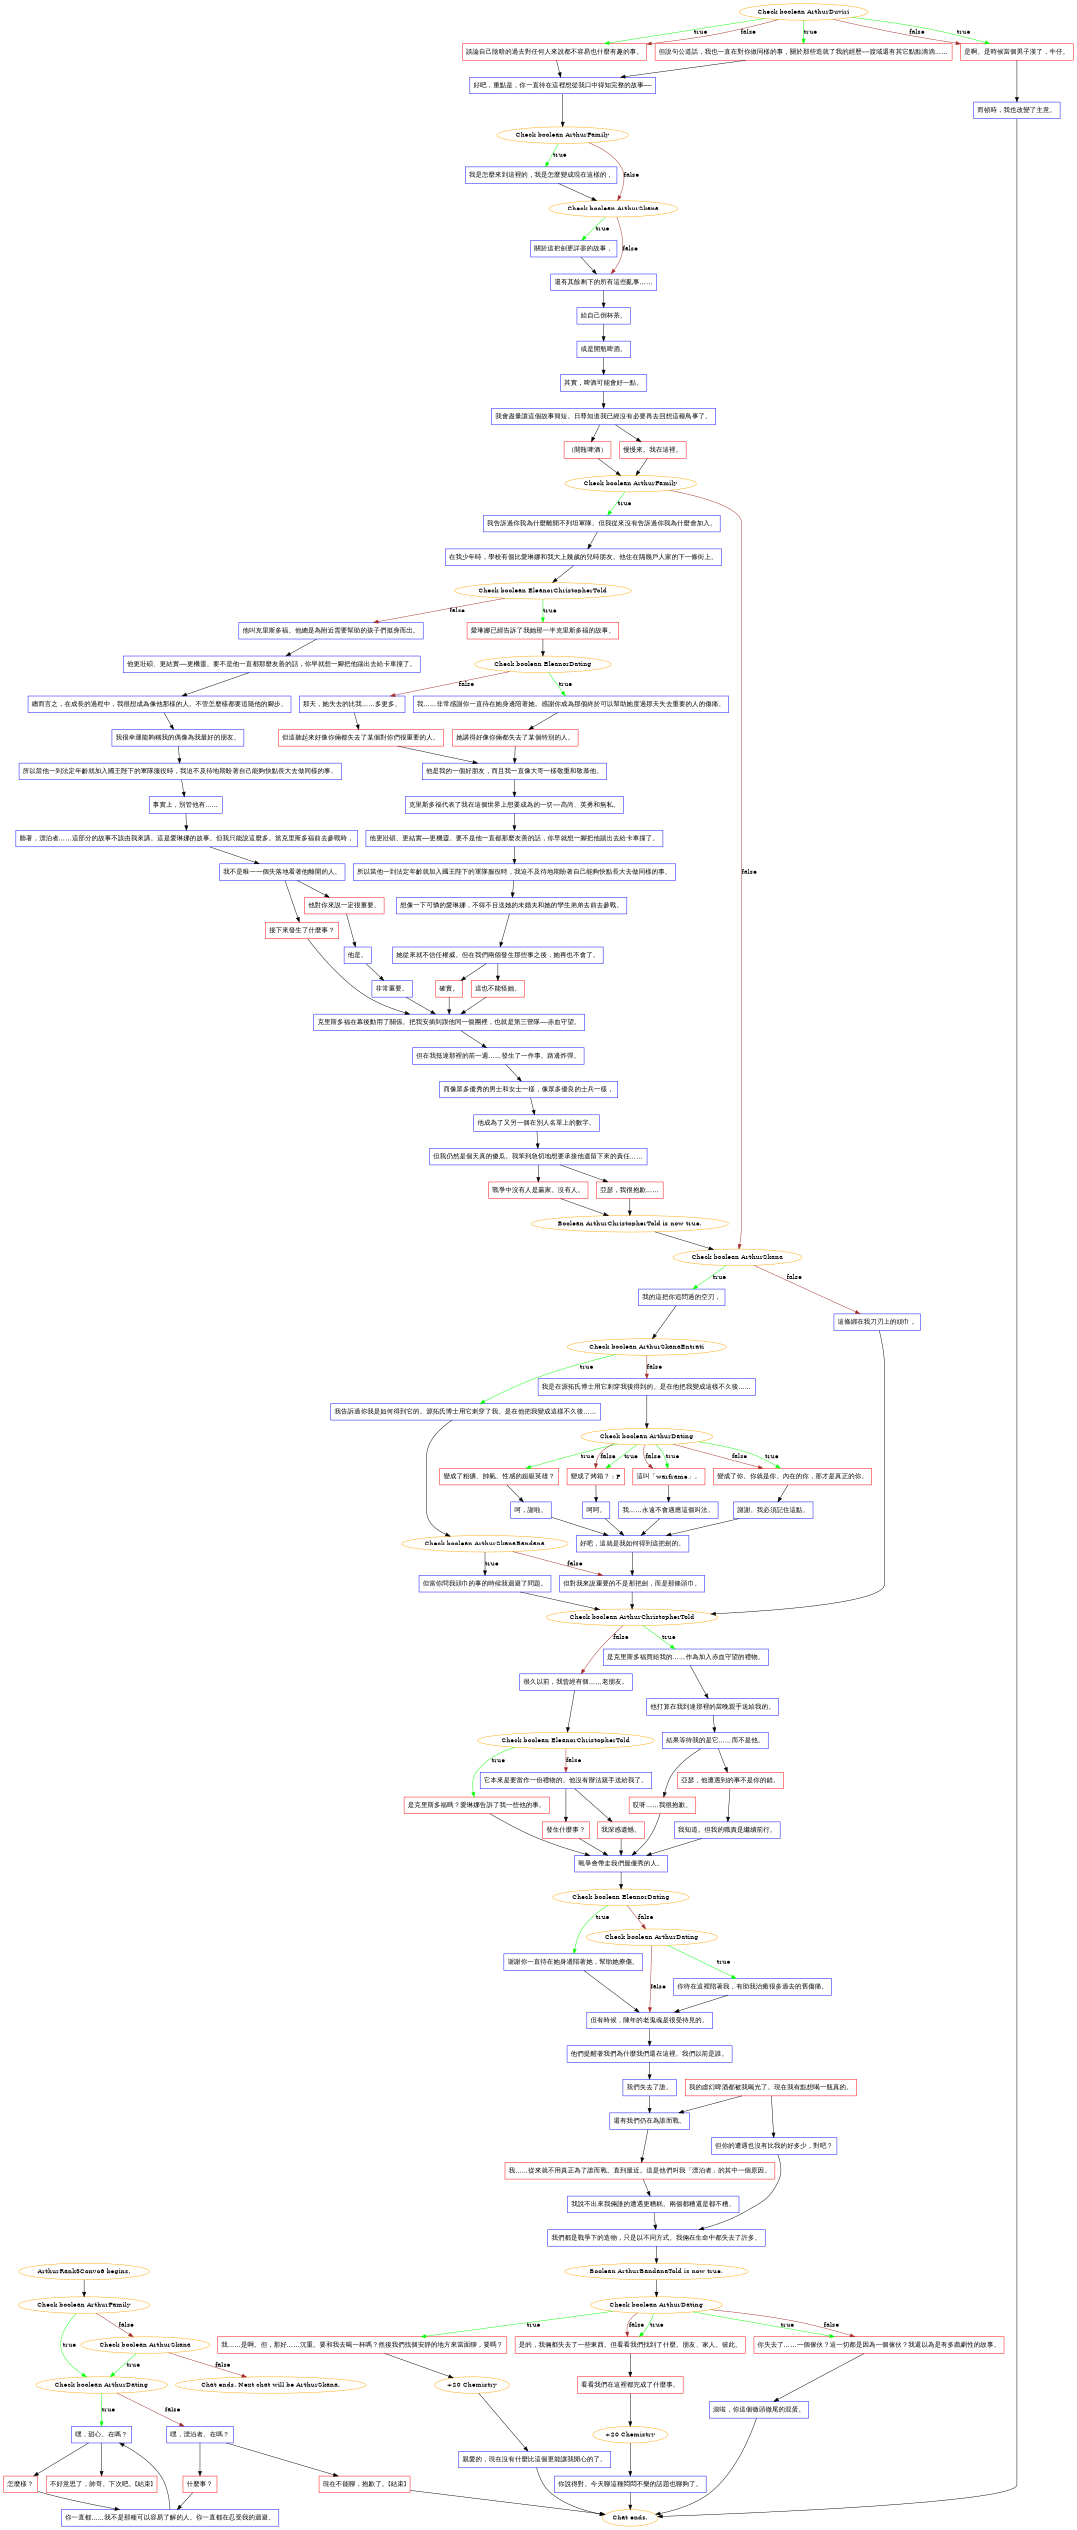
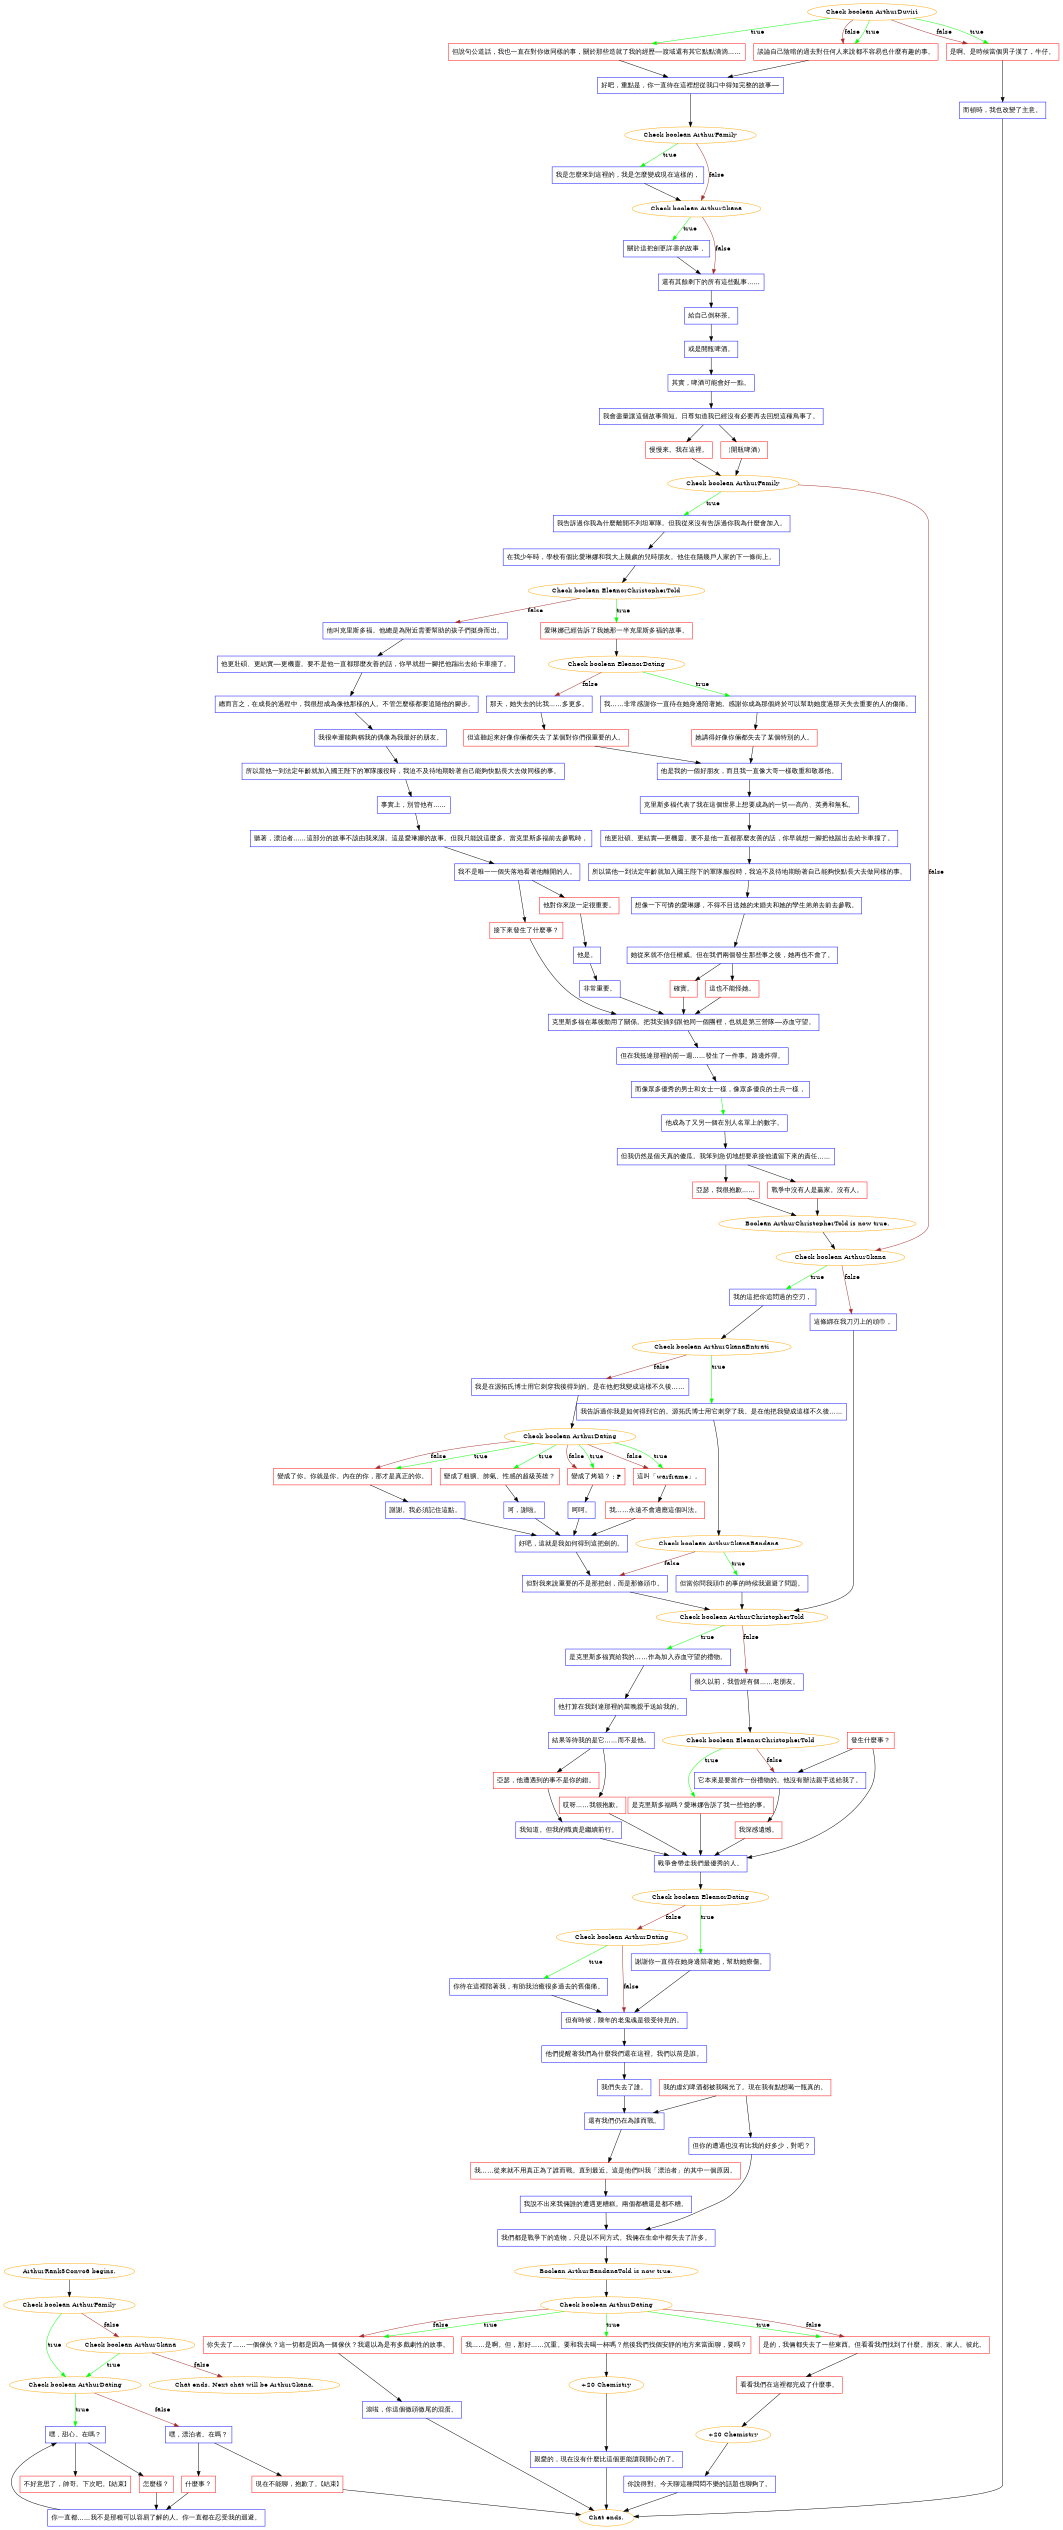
edge "而像眾多優秀的男士和女士一樣，像眾多優良的士兵一樣，" -> "他成為了又另一個在別人名單上的數字。": color black -> green
node "我……永遠不會適應這個叫法。": color blue -> red
edge "Check boolean ArthurSkanaBandana" -> "但當你問我頭巾的事的時候我迴避了問題。": color black -> green
edge "它本來是要當作一份禮物的。他沒有辦法親手送給我了。" -> "發生什麼事？": reversed
